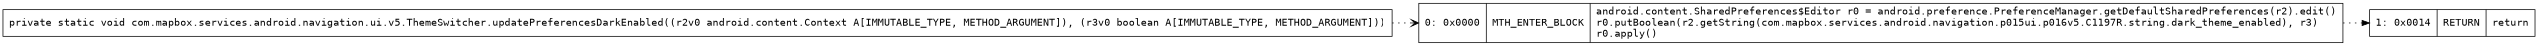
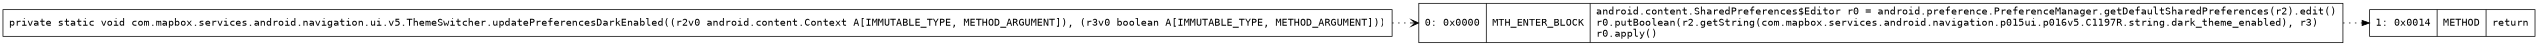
node "1: 0x0014": text "RETURN" -> "METHOD"
